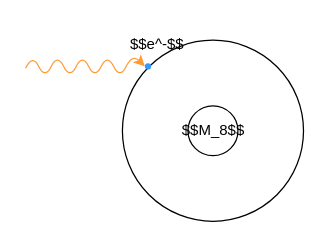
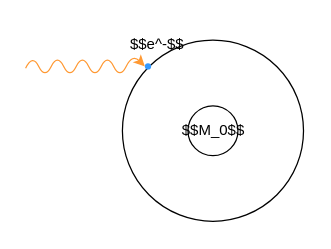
node "$$M_8$$": label "$$M_8$$" -> "$$M_0$$"
